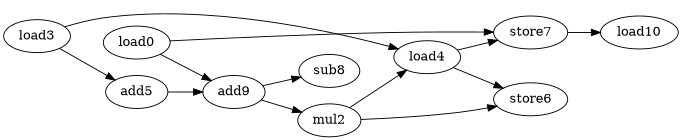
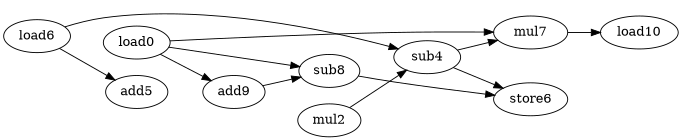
node "store7": label "store7" -> "mul7"
node "load3": label "load3" -> "load6"
edge "load0" -> "sub8": added
node "load4": label "load4" -> "sub4"
edge "add5" -> "add9": removed
edge "add9" -> "mul2": removed
edge "mul2" -> "store6": now "sub8" -> "store6"
